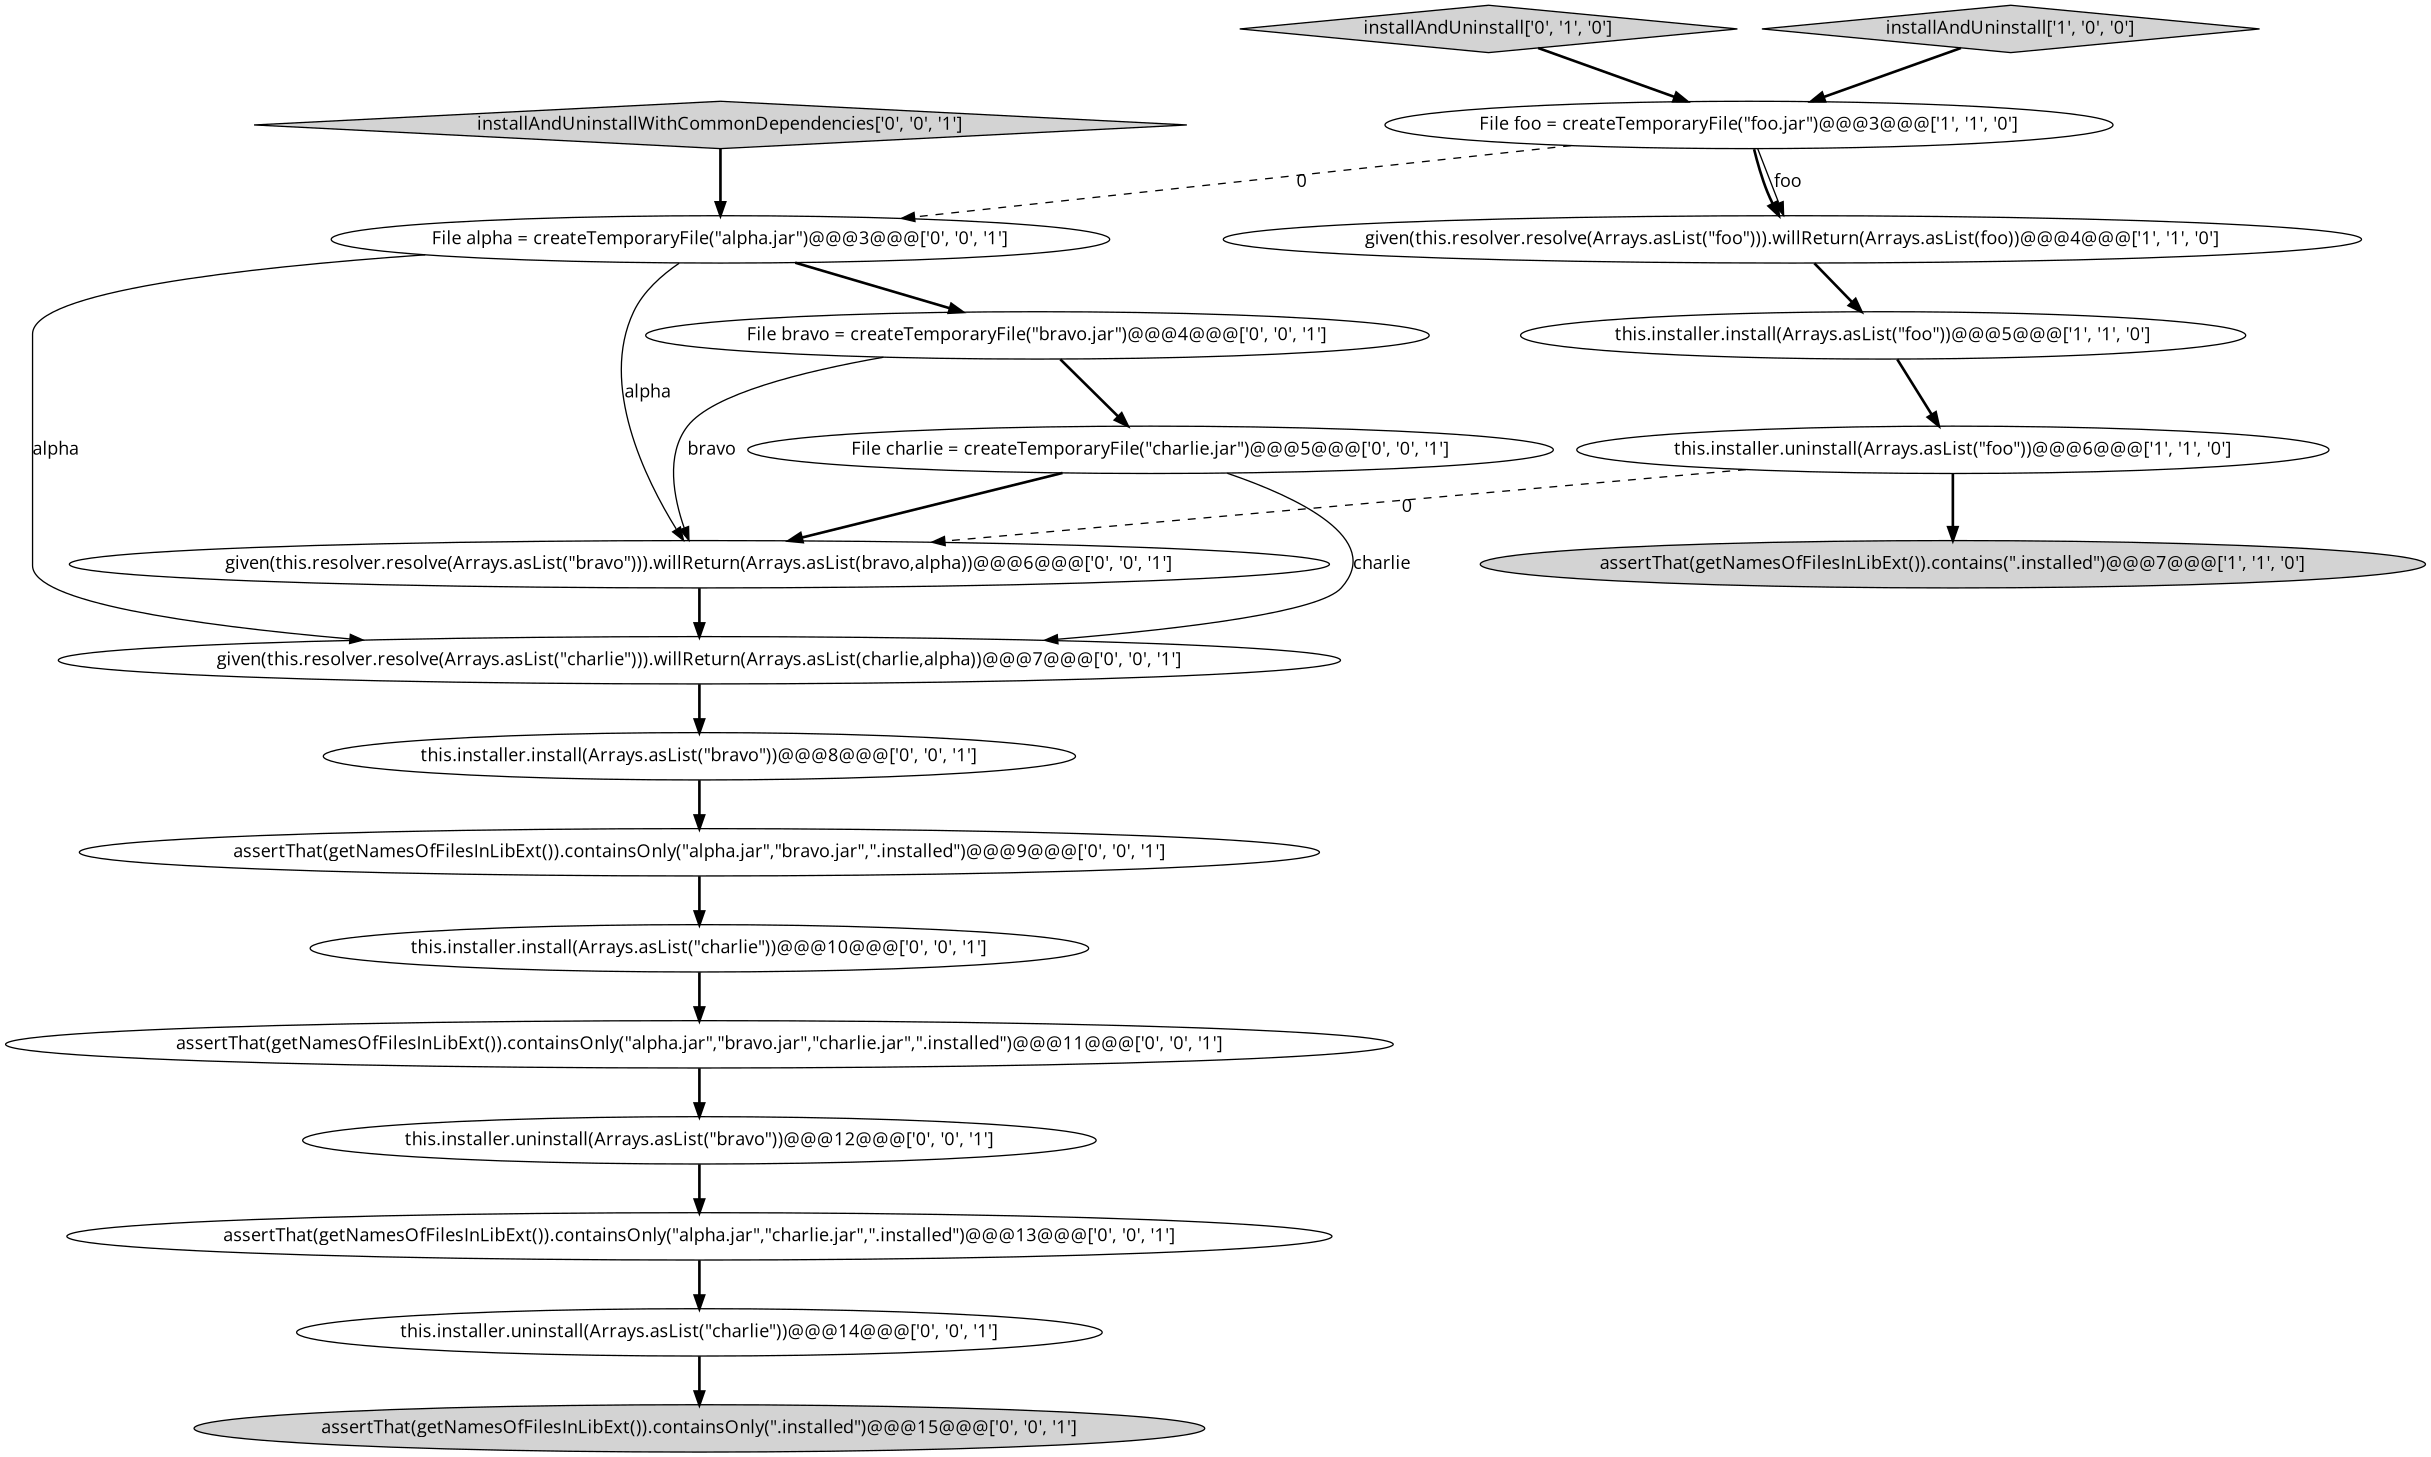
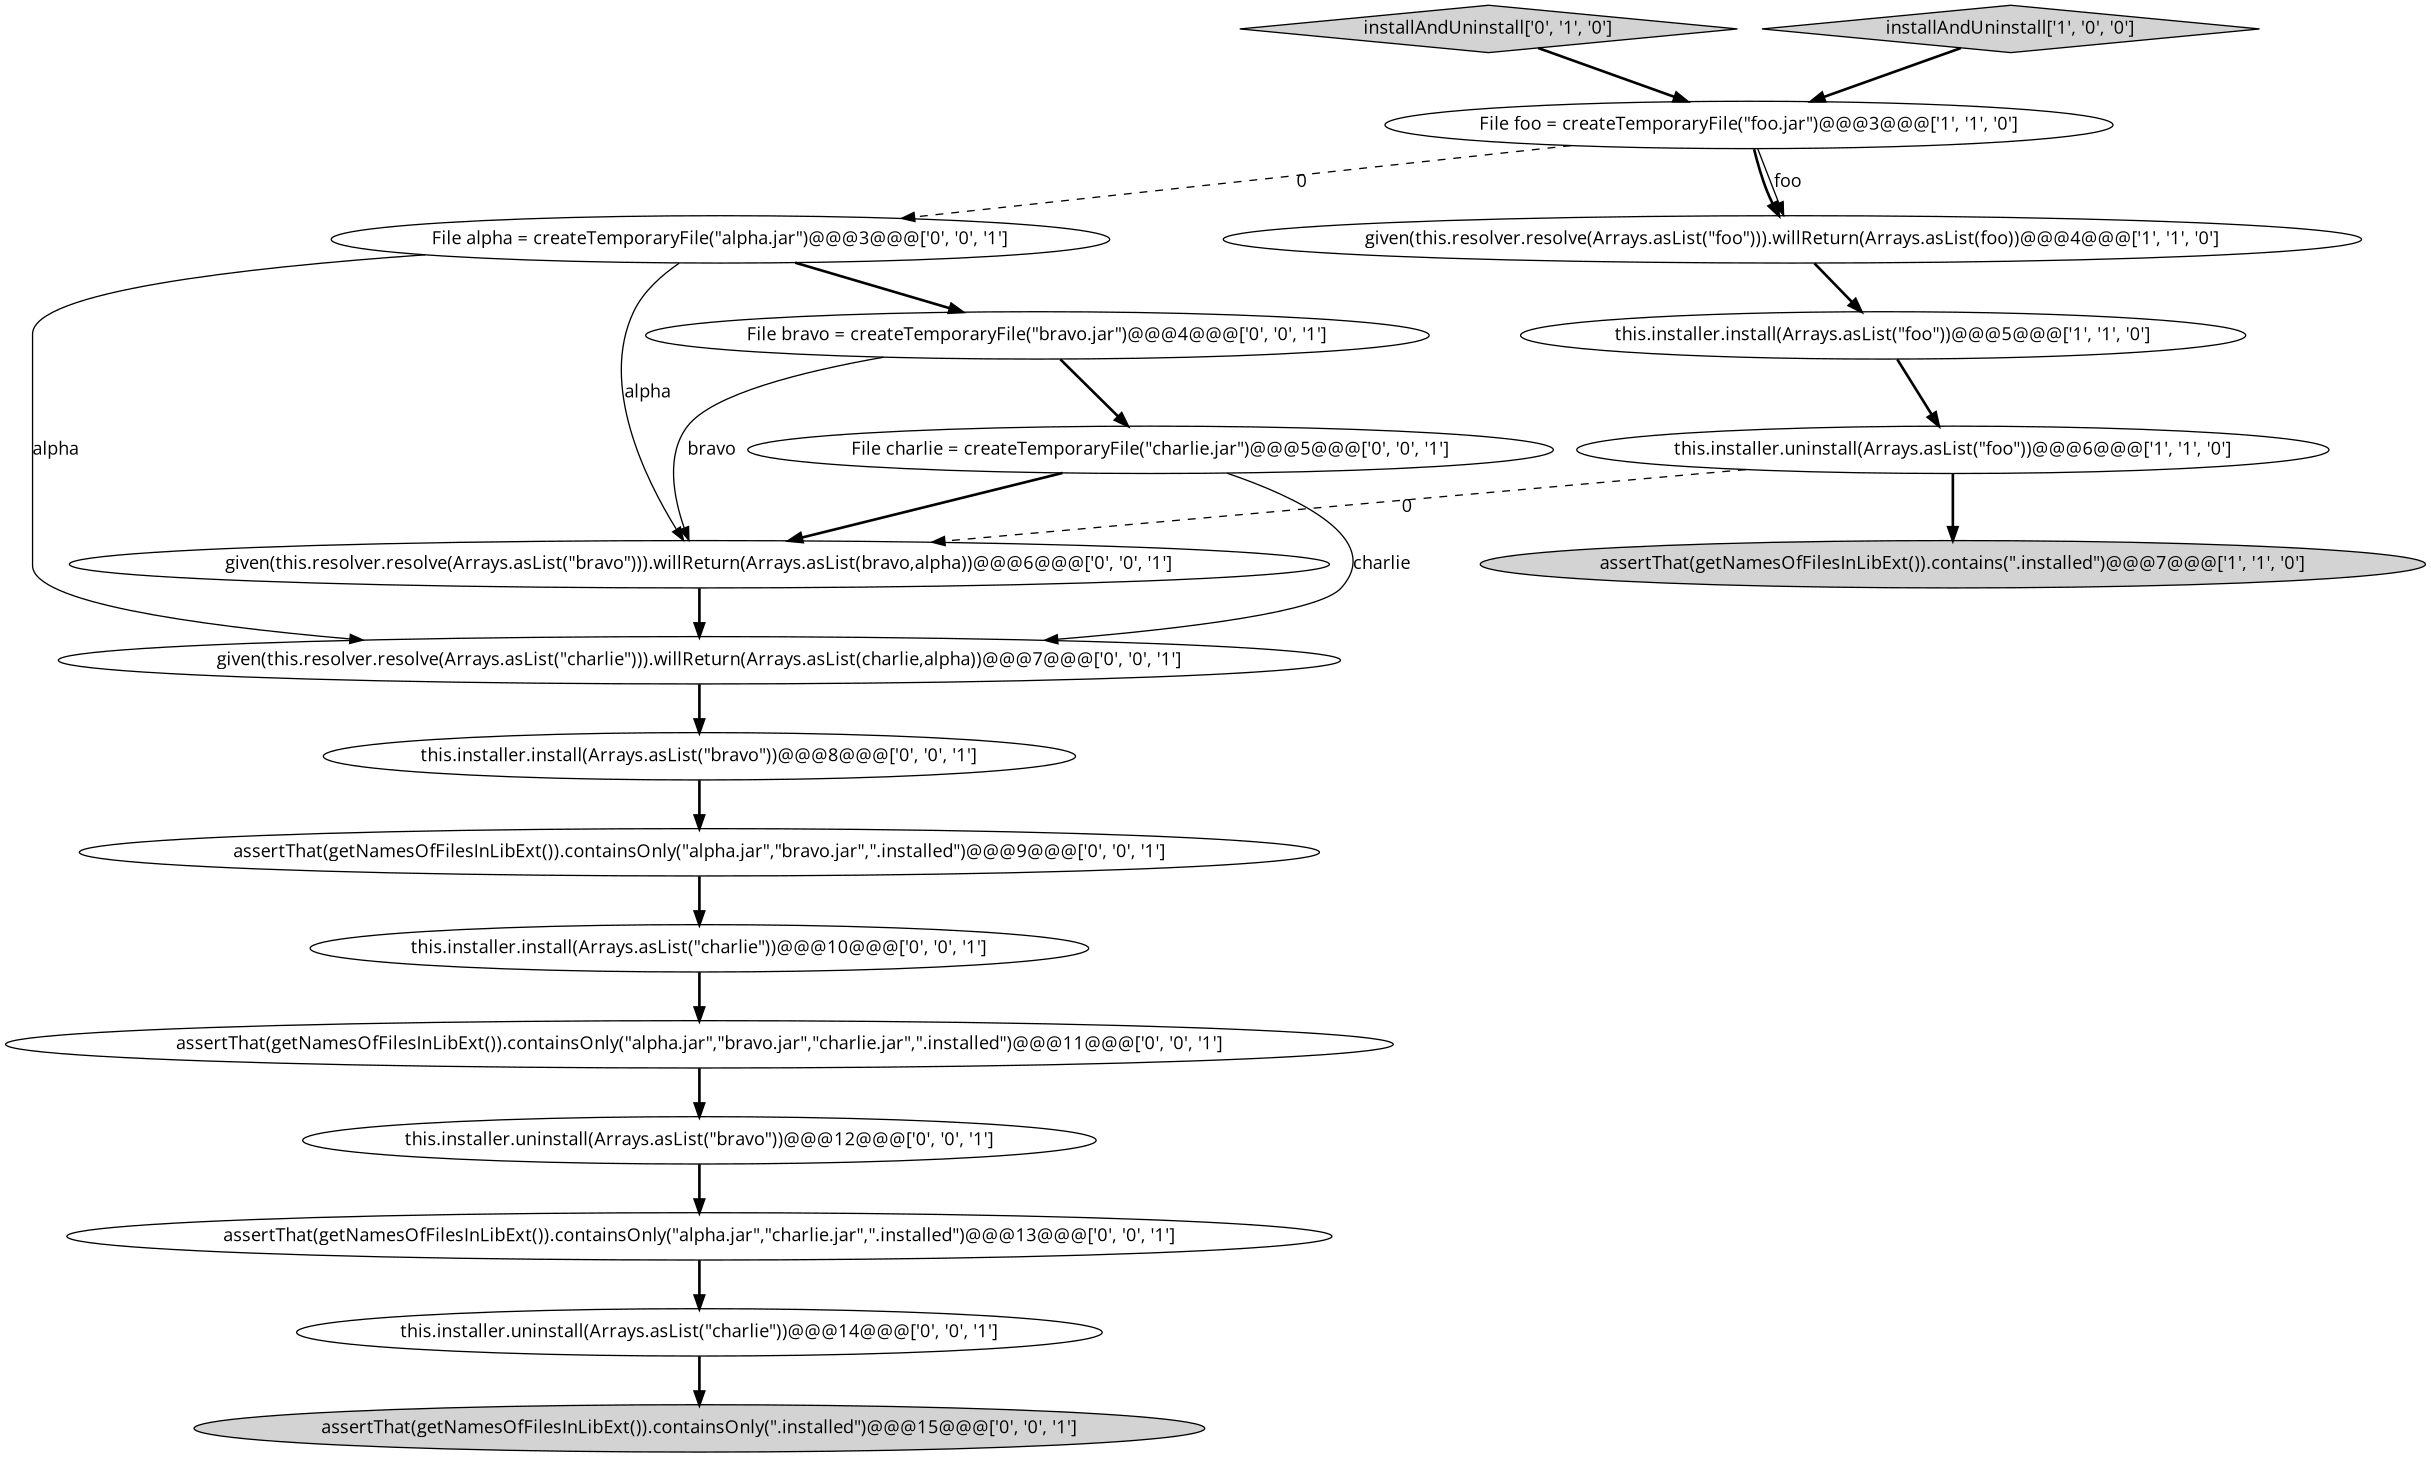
node "installAndUninstallWithCommonDependencies['0', '0', '1']": removed
